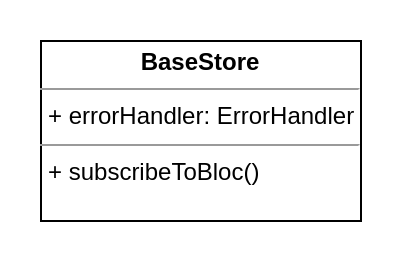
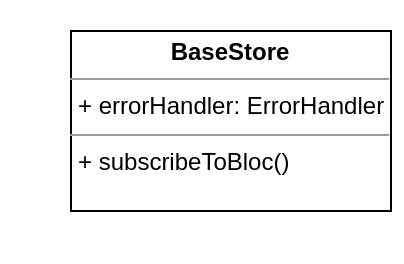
node "BaseStore + errorHandler: ErrorHandler + subscribeToBloc()": moved (201, 131) -> (231, 121)
